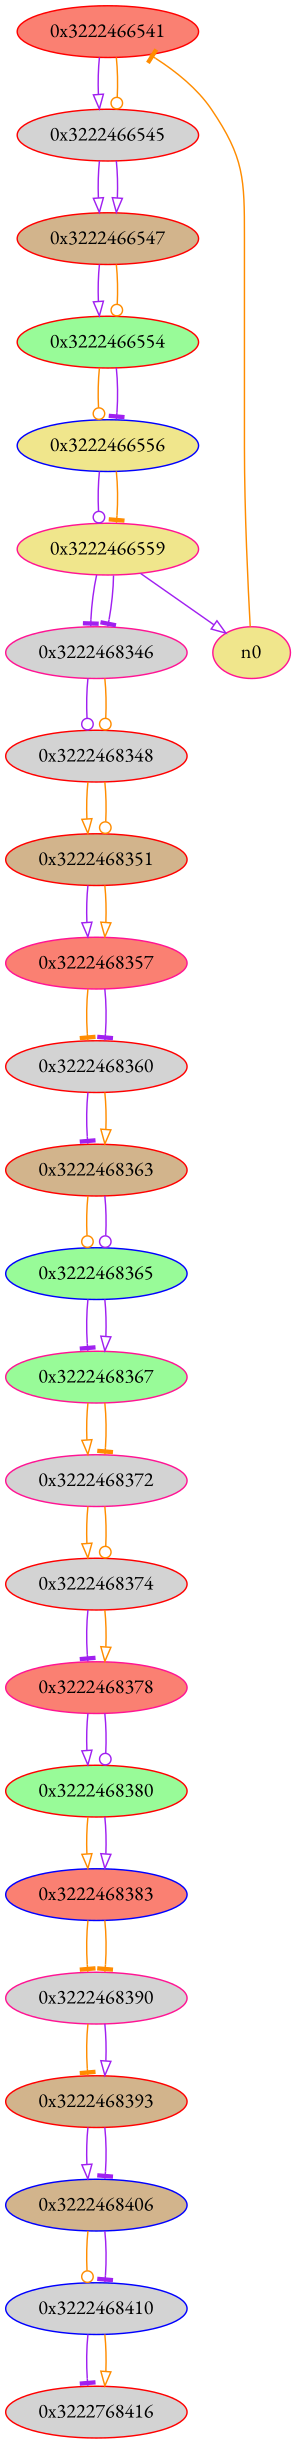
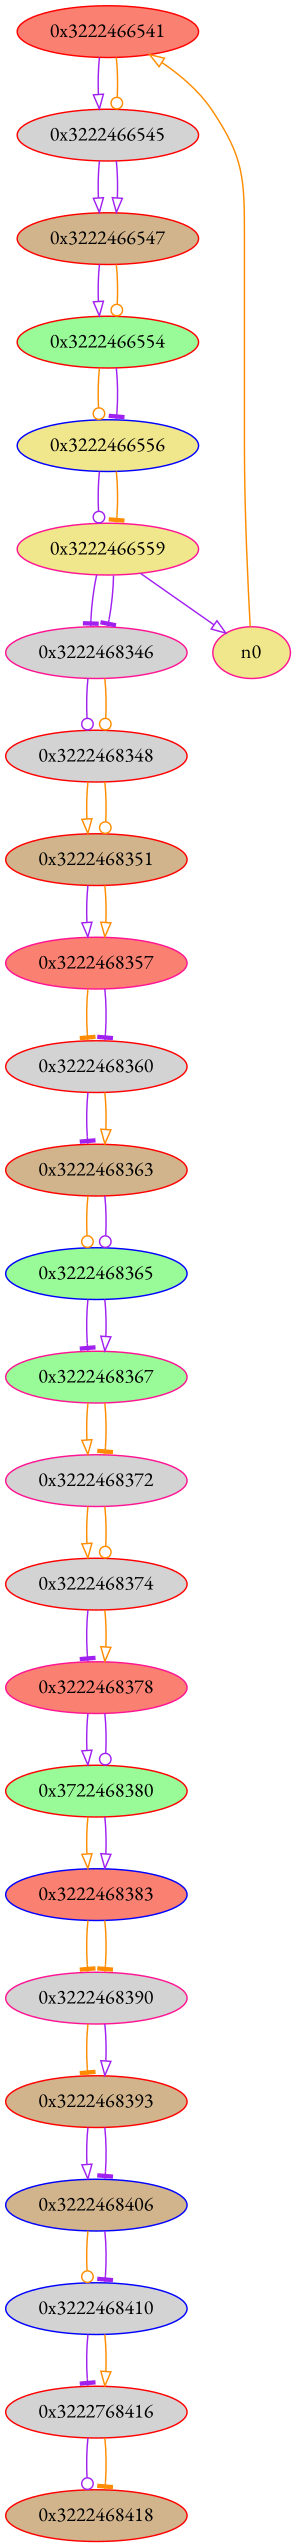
edge "n0" -> "0x3222466541": arrowhead tee -> onormal
node "0x3222468380": label "0x3222468380" -> "0x3722468380"
node "0x3222468418": added
